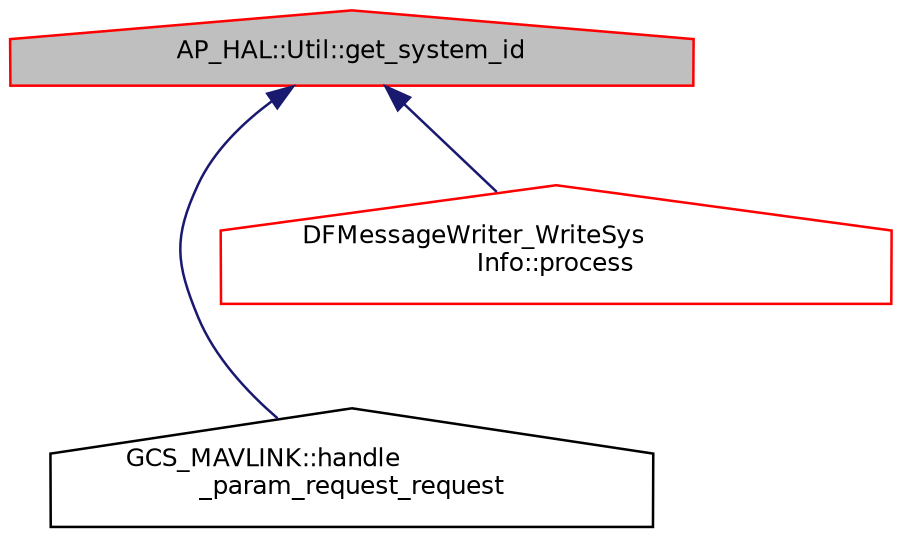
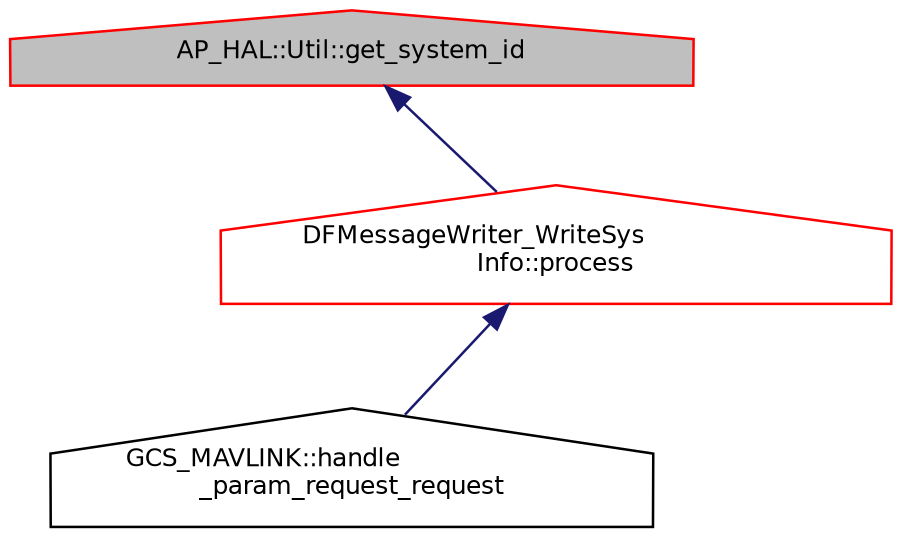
edge "GCS_MAVLINK::handle _param_request_request" -> "AP_HAL::Util::get_system_id": now "GCS_MAVLINK::handle _param_request_request" -> "DFMessageWriter_WriteSys Info::process"
